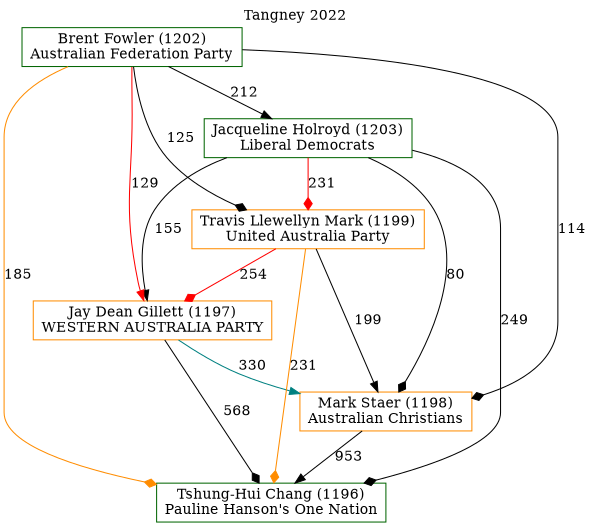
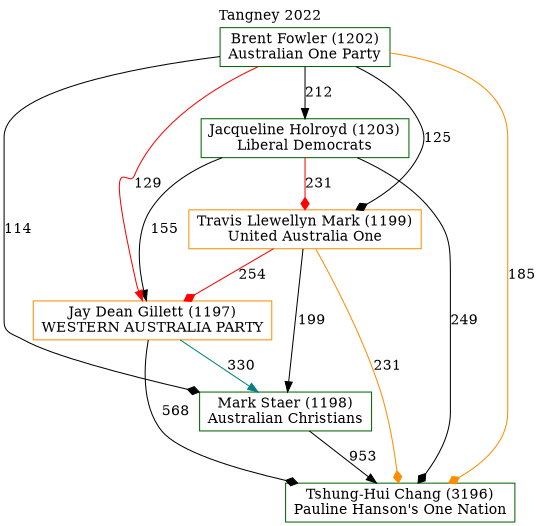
node "Brent Fowler (1202) Australian Federation Party": label "Brent Fowler (1202) Australian Federation Party" -> "Brent Fowler (1202) Australian One Party"
node "Travis Llewellyn Mark (1199) United Australia Party": label "Travis Llewellyn Mark (1199) United Australia Party" -> "Travis Llewellyn Mark (1199) United Australia One"
edge "Jacqueline Holroyd (1203) Liberal Democrats" -> "Mark Staer (1198) Australian Christians": removed, label "80"
node "Mark Staer (1198) Australian Christians": color darkorange -> darkgreen
node "Tshung-Hui Chang (1196) Pauline Hanson's One Nation": label "Tshung-Hui Chang (1196) Pauline Hanson's One Nation" -> "Tshung-Hui Chang (3196) Pauline Hanson's One Nation"
